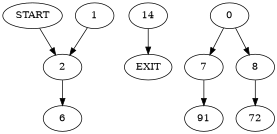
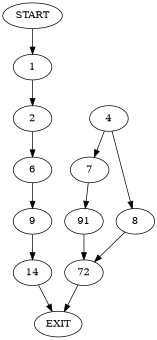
node "0": label "0" -> "4"
edge "START" -> "2": now "START" -> "1"
node "9": added
edge "91" -> "72": added
edge "72" -> "EXIT": added
